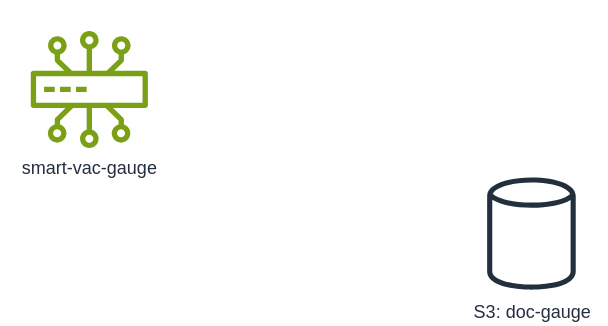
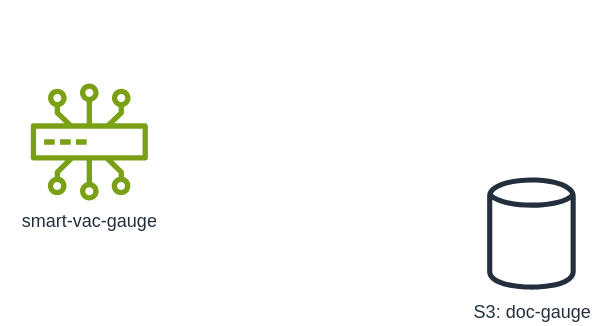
node "smart-vac-gauge": moved (89, 89) -> (89, 142)
